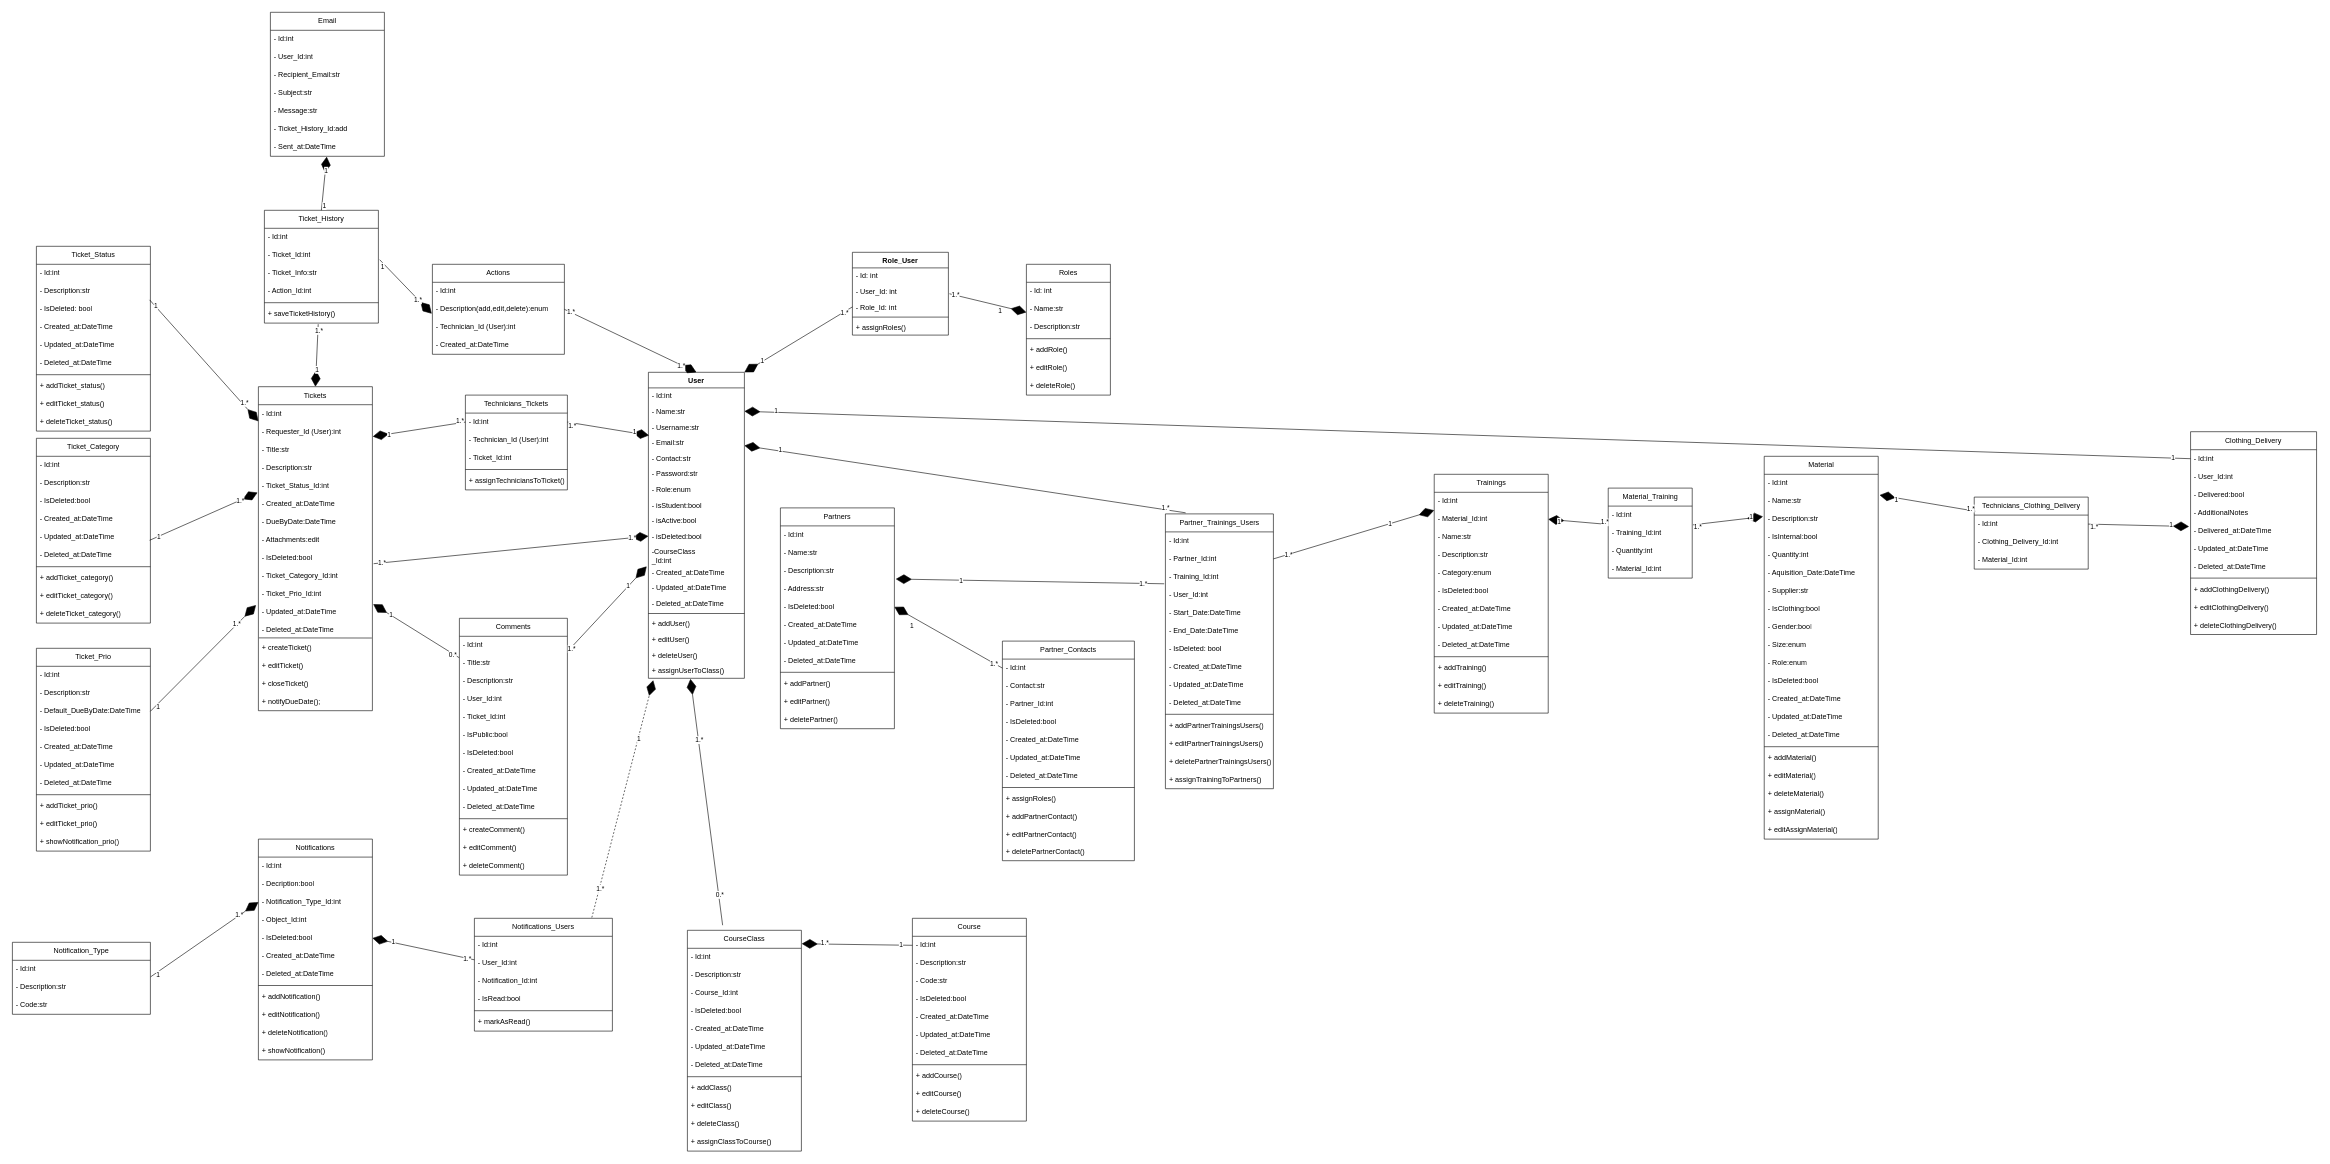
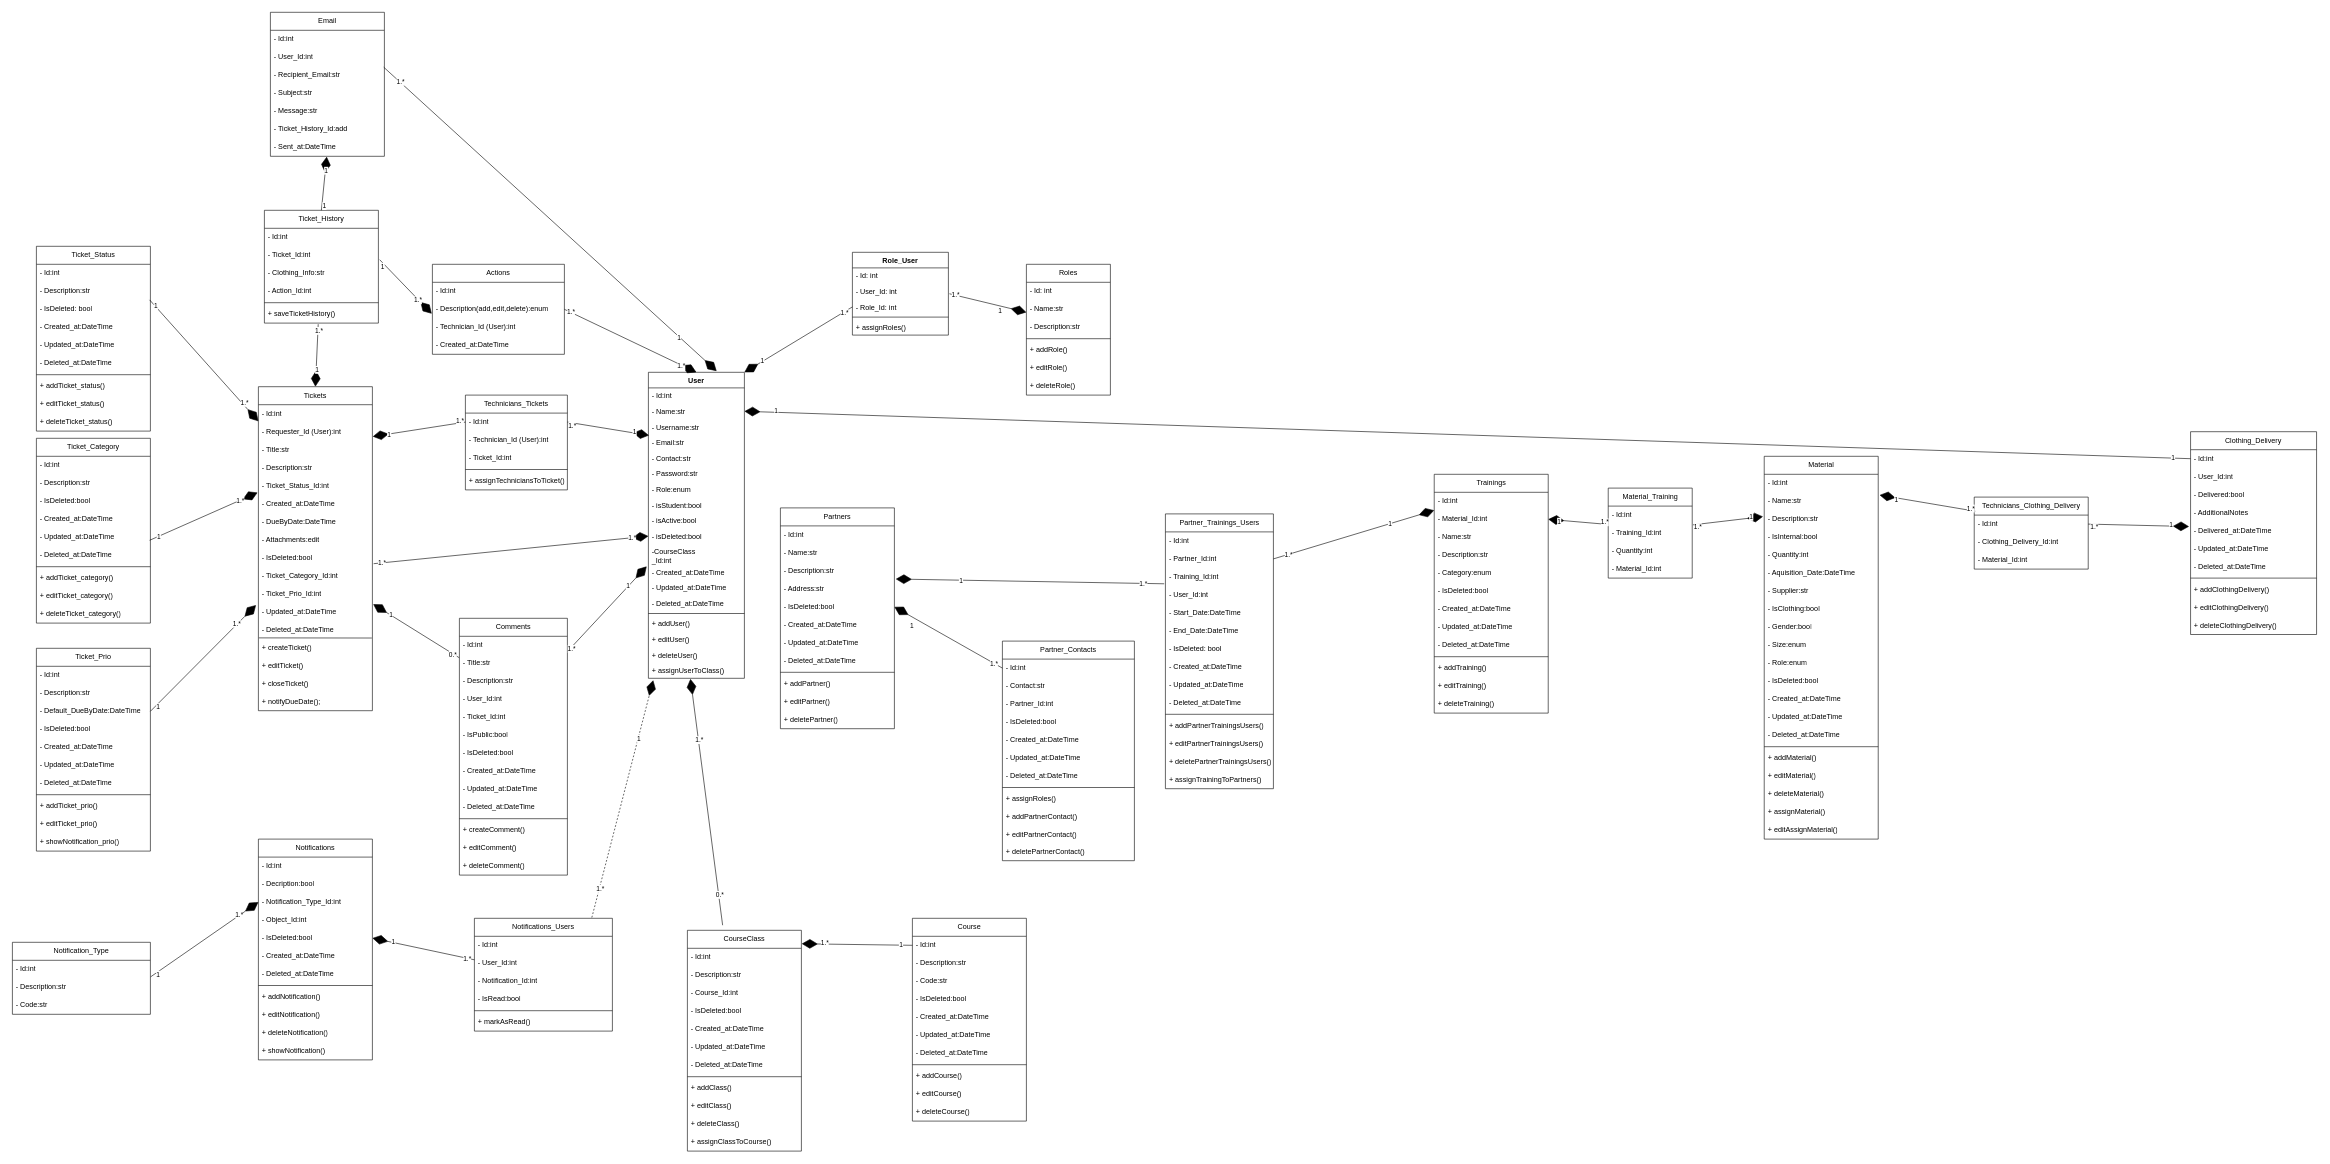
edge "- Recipient_Email:str" -> "User": added, labels "1.*", "1"
node "- Ticket_Info:str": label "- Ticket_Info:str" -> "- Clothing_Info:str"
edge "Partner_Trainings_Users" -> "- Email:str": removed, labels "1.*", "1"
